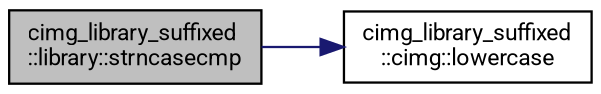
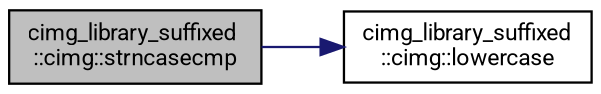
node "cimg_library_suffixed ::library::strncasecmp": label "cimg_library_suffixed ::library::strncasecmp" -> "cimg_library_suffixed ::cimg::strncasecmp"
